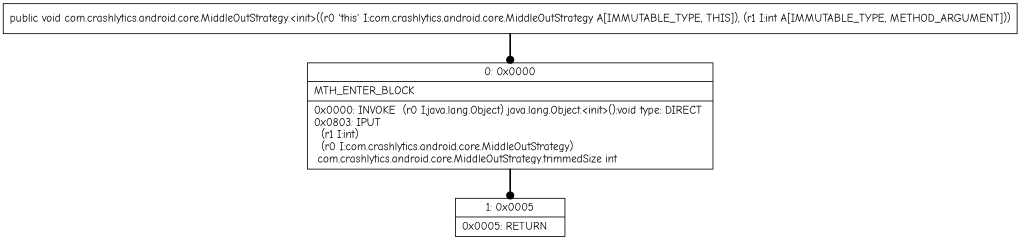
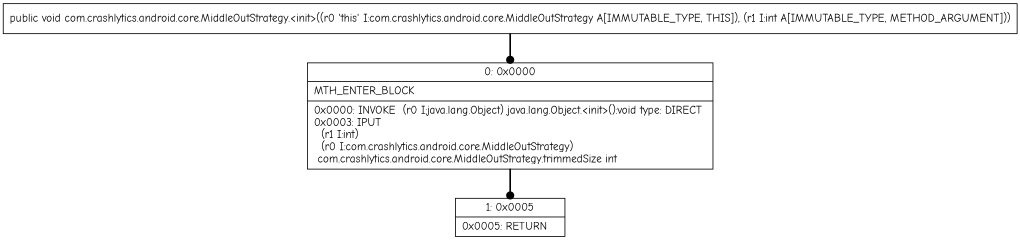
node "0: 0x0000": text "0x0803: IPUT" -> "0x0003: IPUT"
